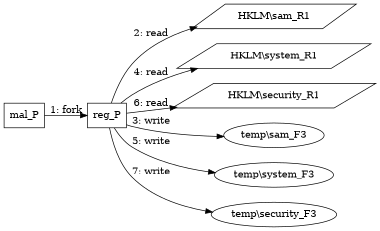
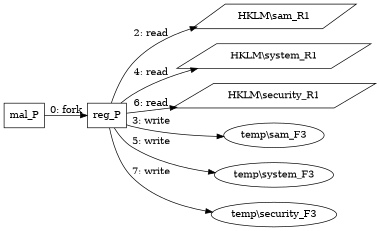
edge "mal_P" -> "reg_P": label "1: fork" -> "0: fork"
